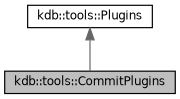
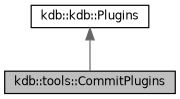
node "kdb::tools::Plugins": label "kdb::tools::Plugins" -> "kdb::kdb::Plugins"
